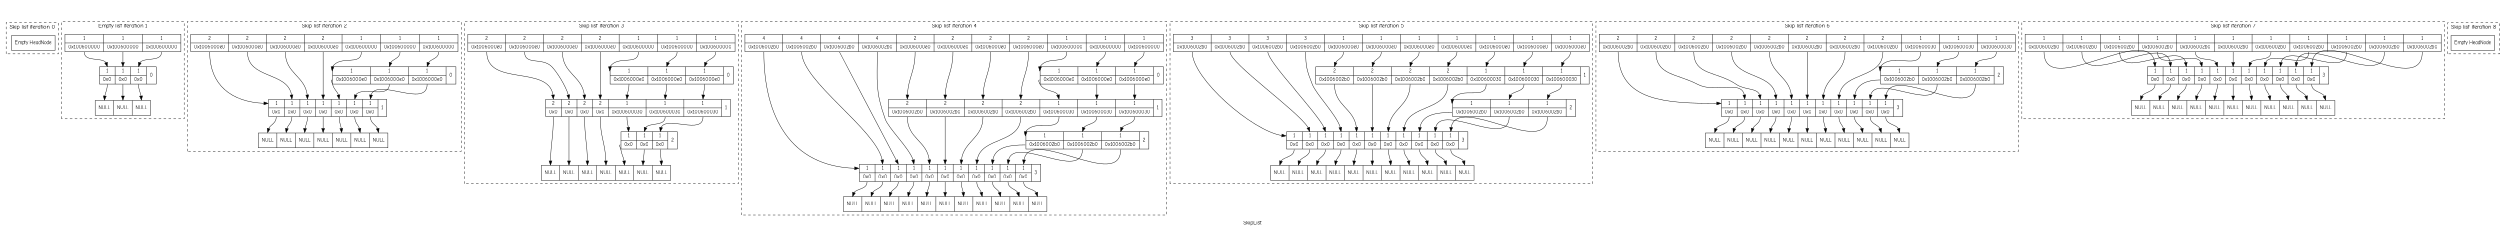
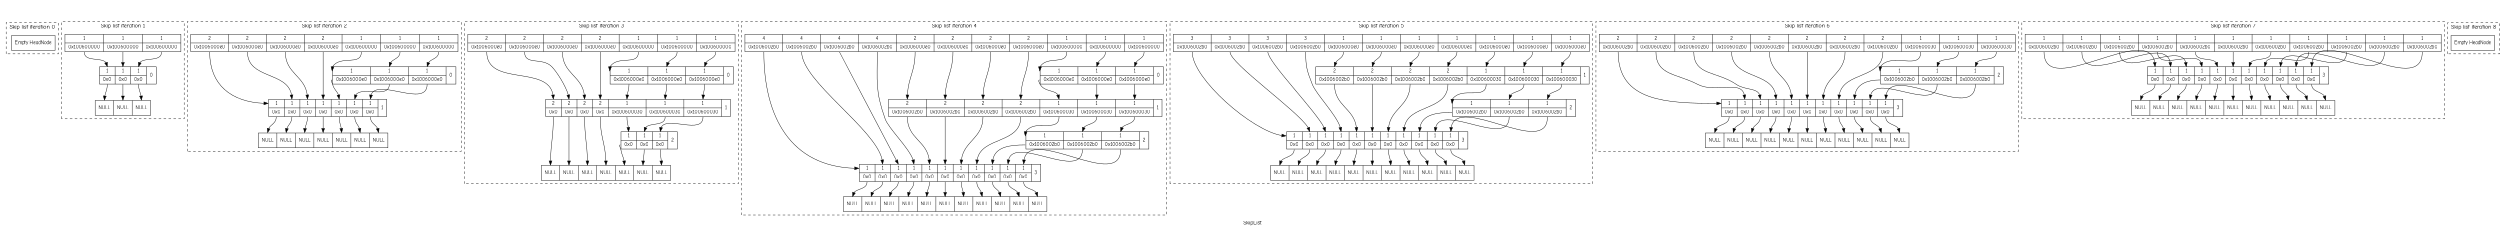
cluster "Empty list iteration 1": label "Empty list iteration 1" -> "Skip list iteration 1"
